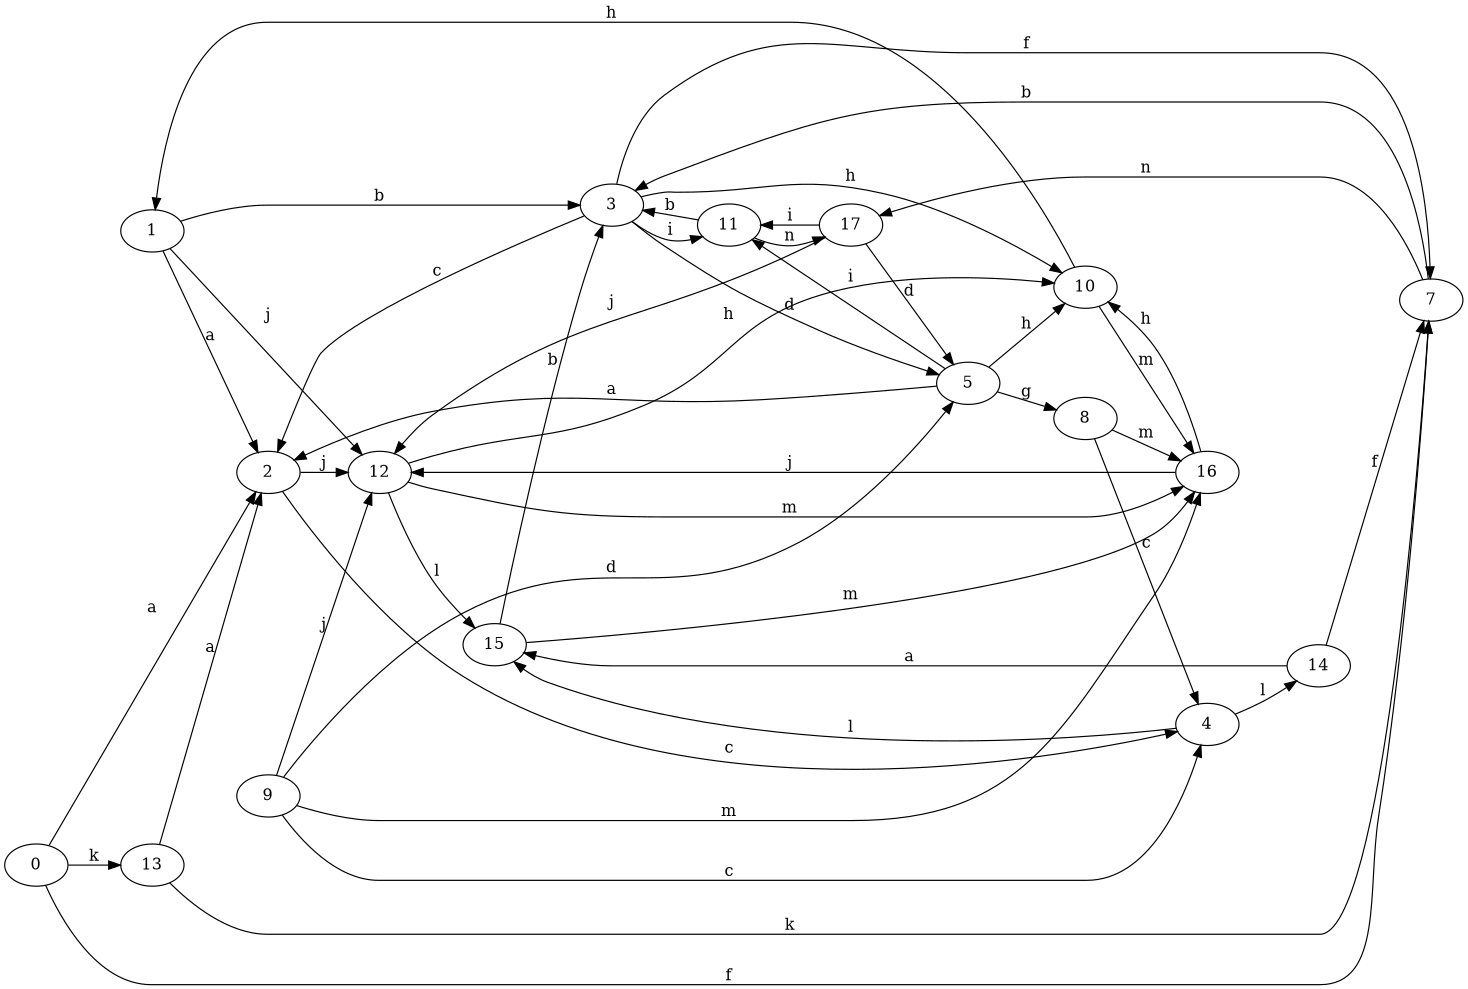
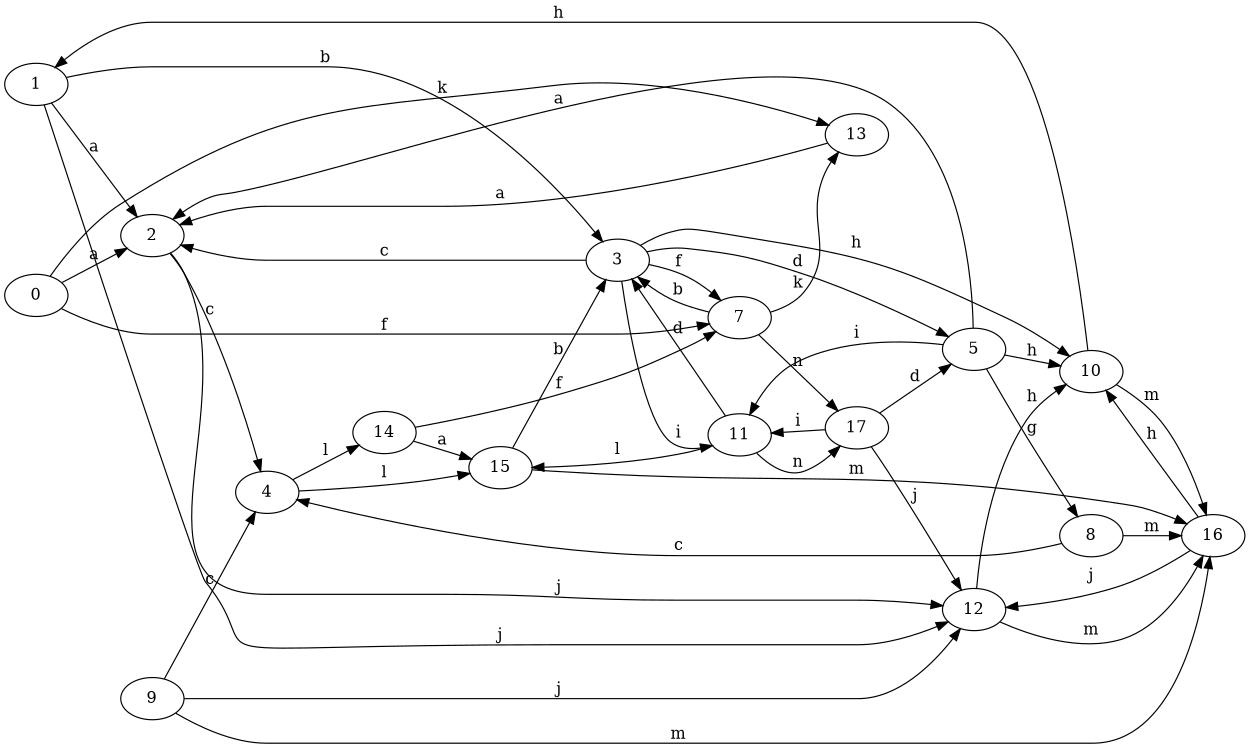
edge "11" -> "3": label "b" -> "d"
edge "12" -> "15": now "11" -> "15"
edge "9" -> "5": removed, label "d"
edge "13" -> "7": reversed
